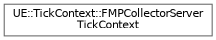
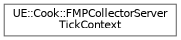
node "UE::TickContext::FMPCollectorServer TickContext": label "UE::TickContext::FMPCollectorServer TickContext" -> "UE::Cook::FMPCollectorServer TickContext"
